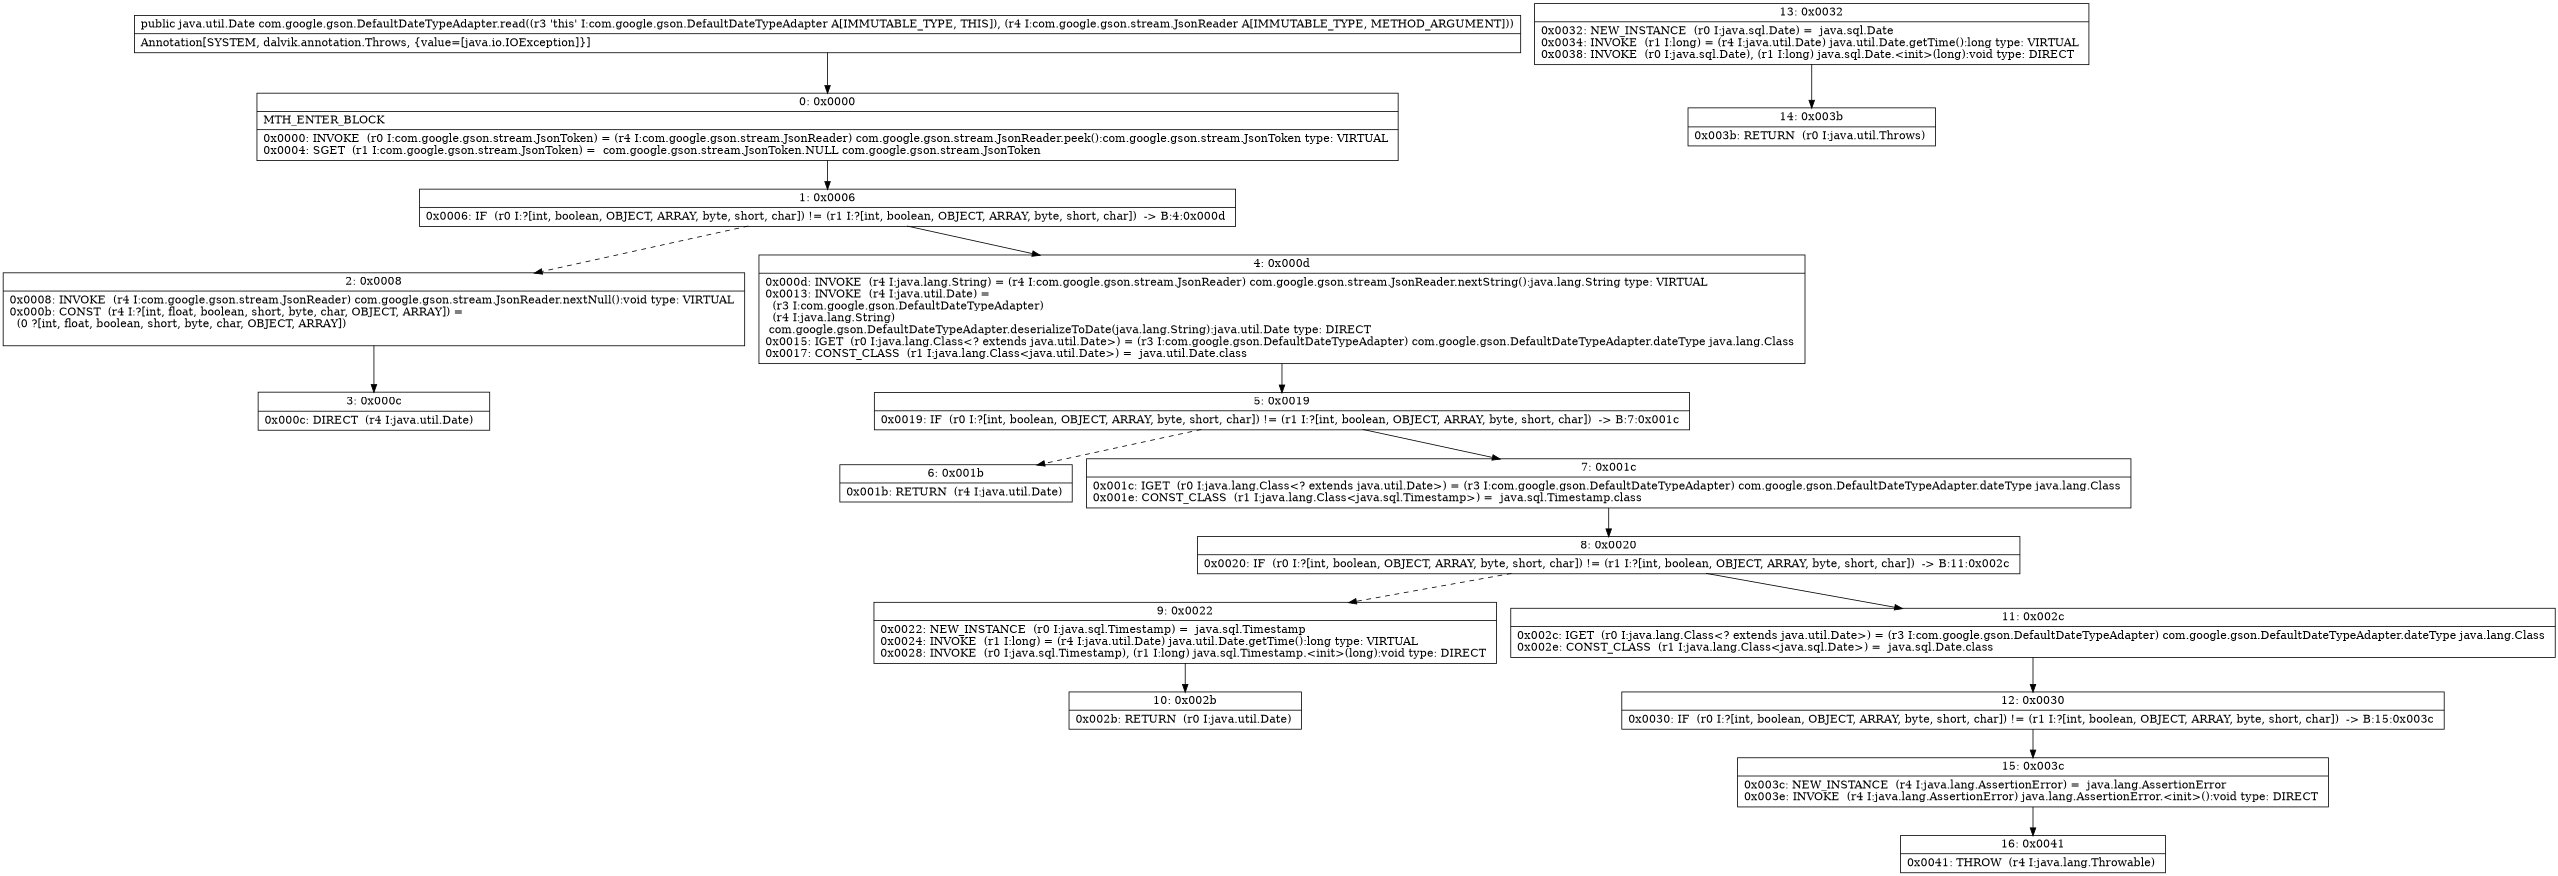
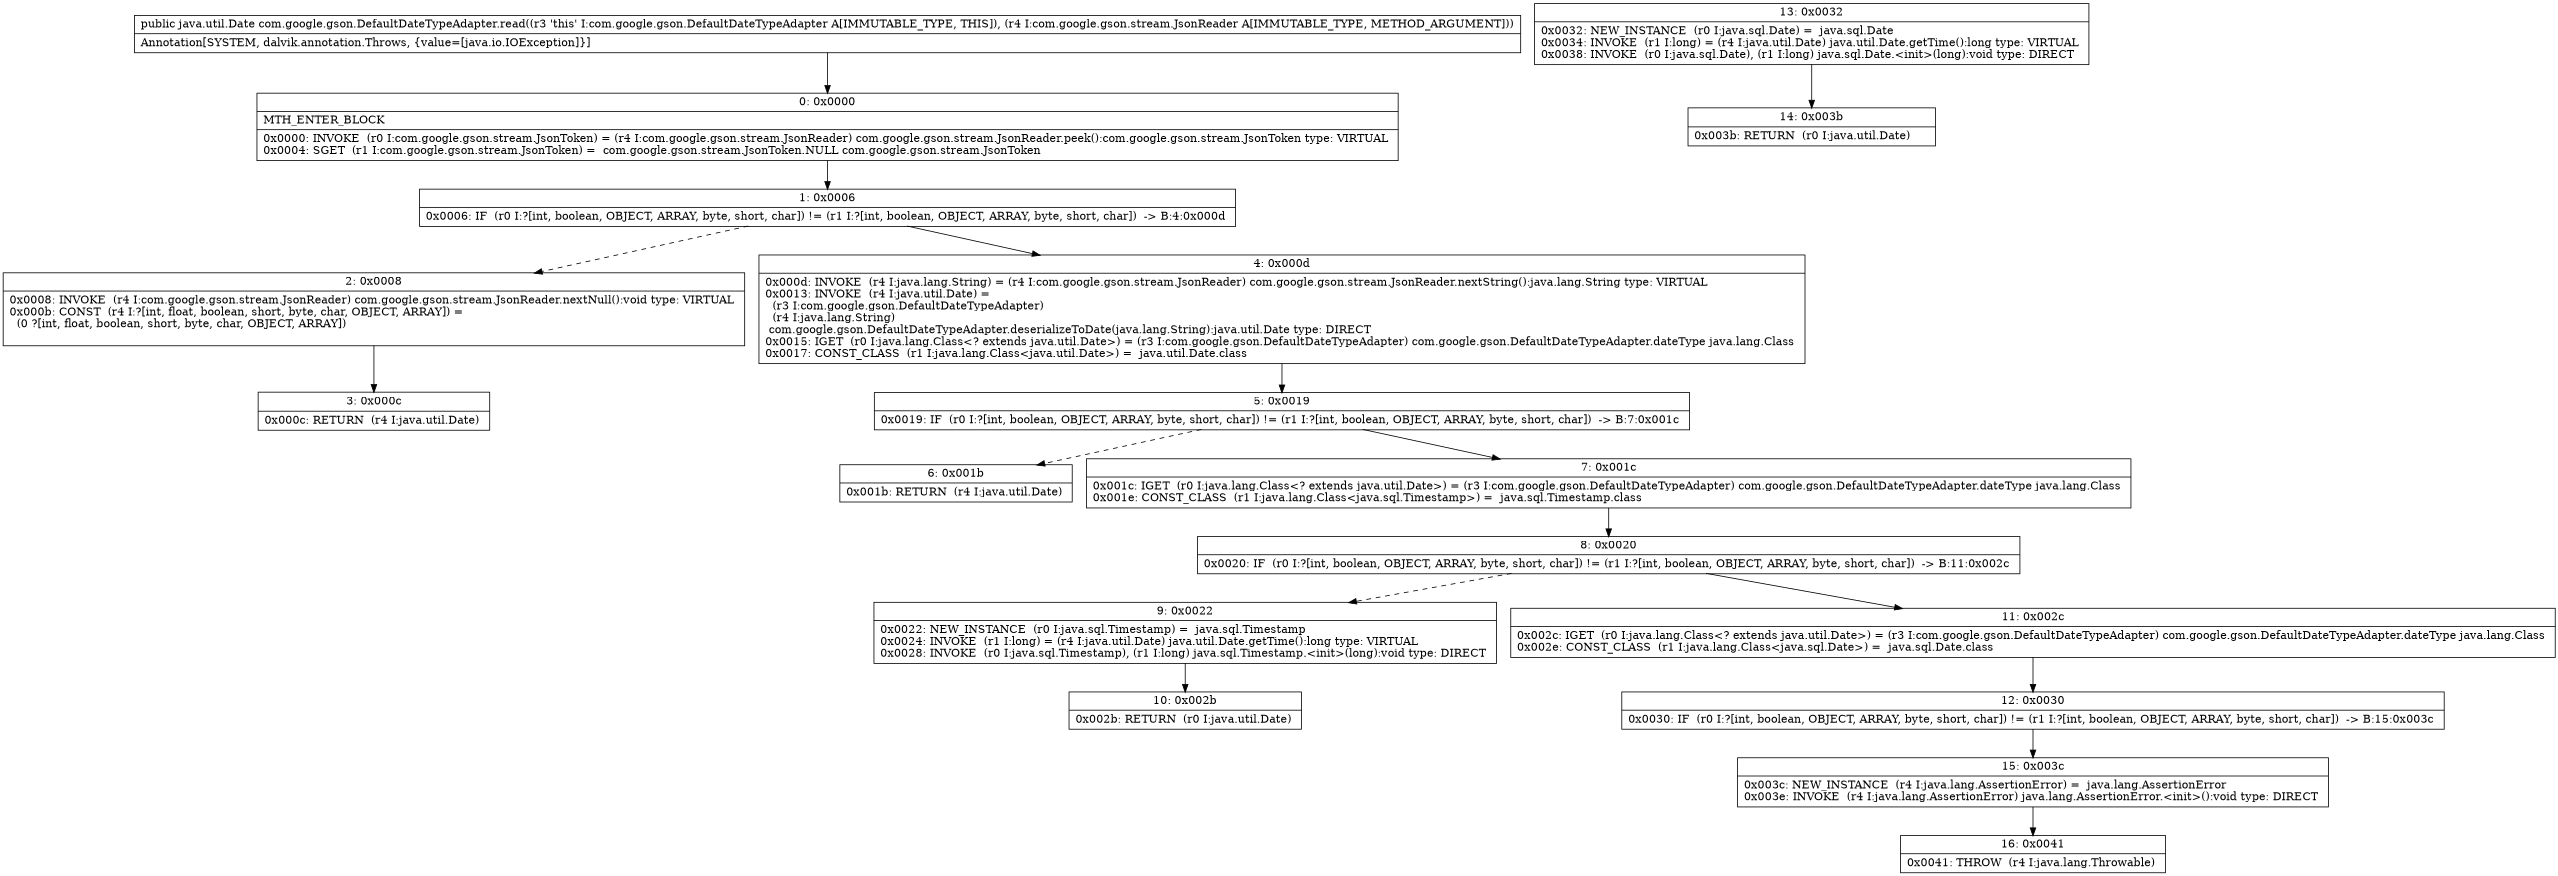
node "14: 0x003b": text "0x003b: RETURN  (r0 I:java.util.Throws)" -> "0x003b: RETURN  (r0 I:java.util.Date)"
node "3: 0x000c": text "0x000c: DIRECT  (r4 I:java.util.Date)" -> "0x000c: RETURN  (r4 I:java.util.Date)"
